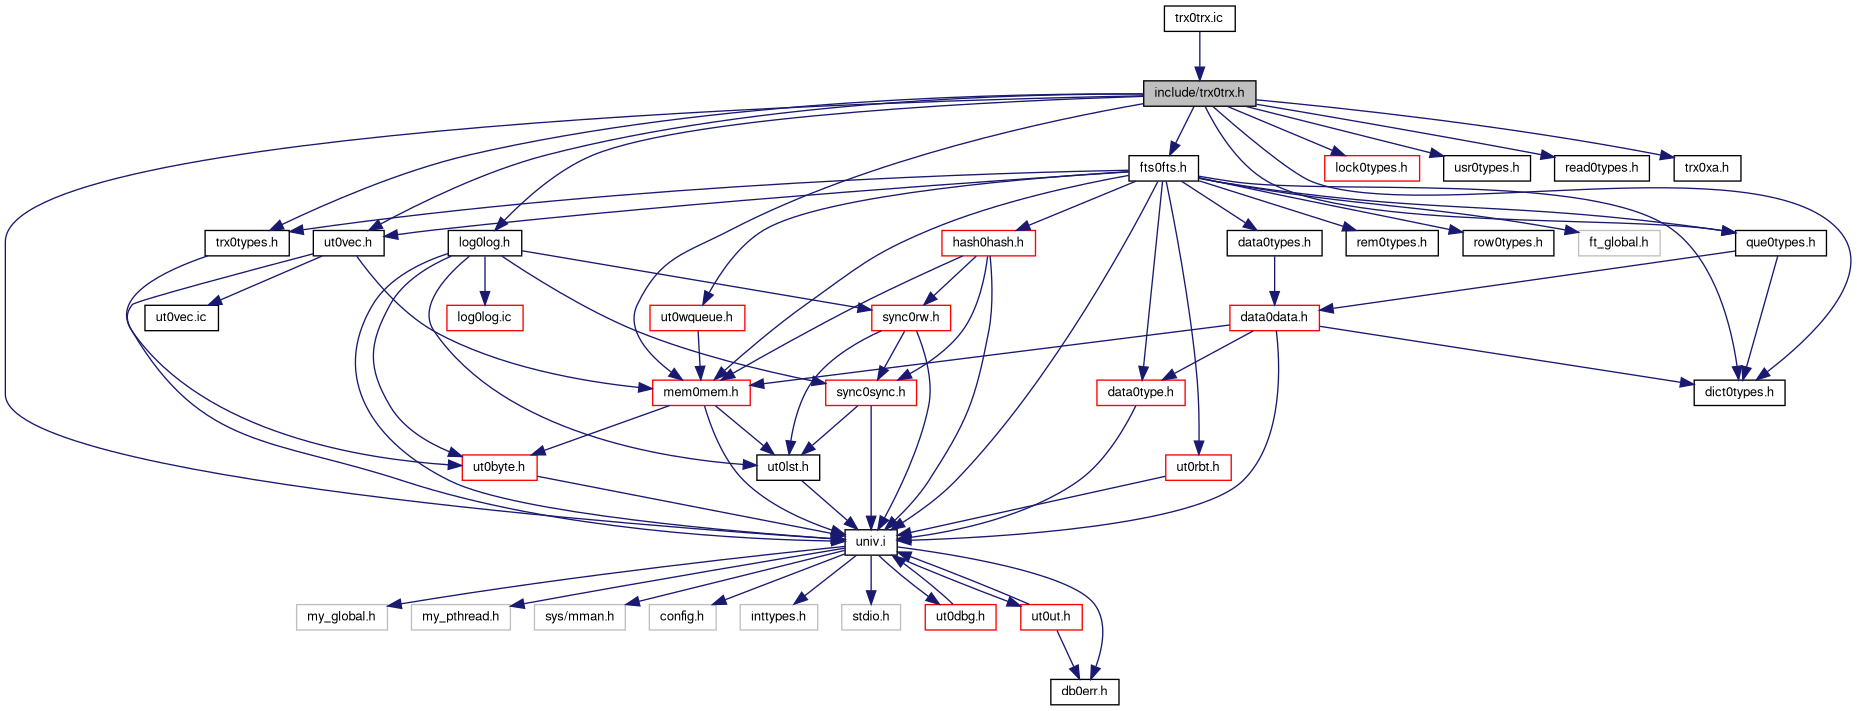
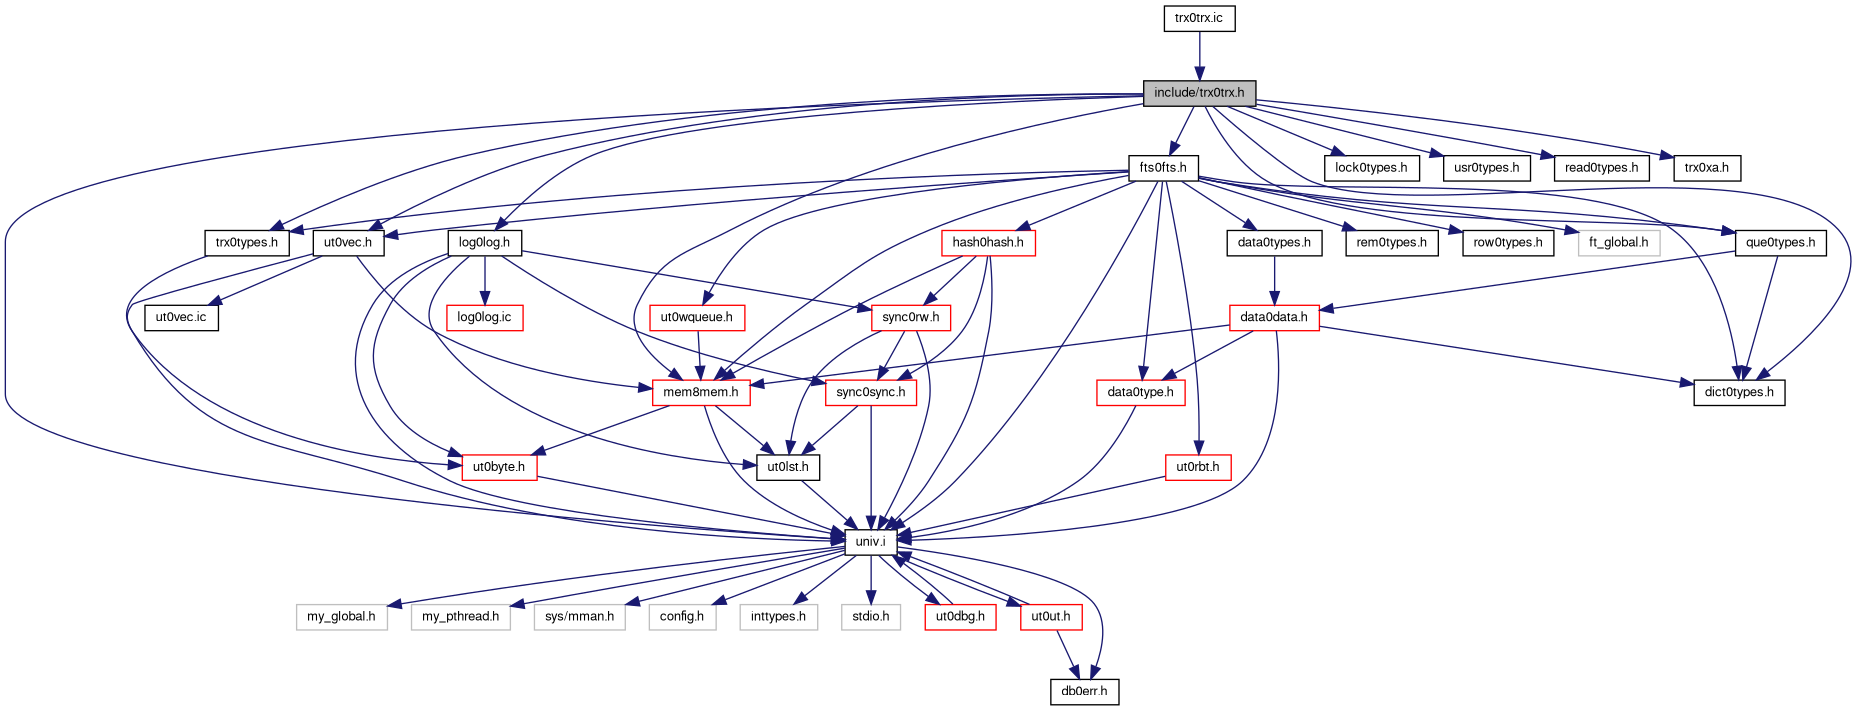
node "lock0types.h": color red -> black
node "mem0mem.h": label "mem0mem.h" -> "mem8mem.h"
